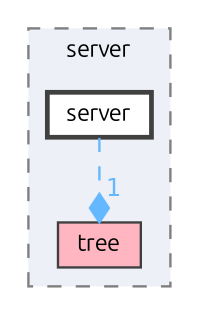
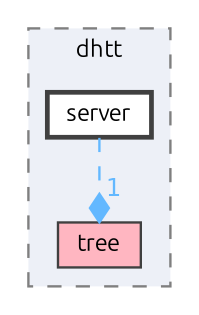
cluster "server": label "server" -> "dhtt"
